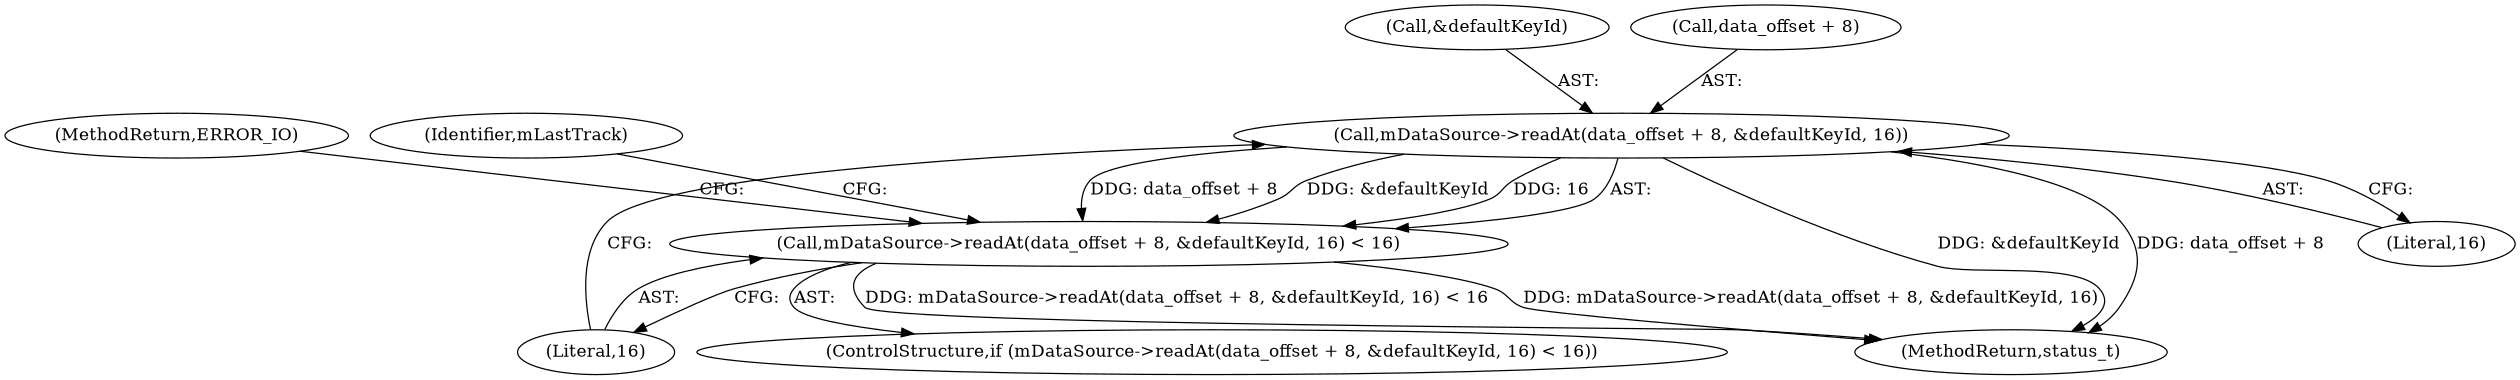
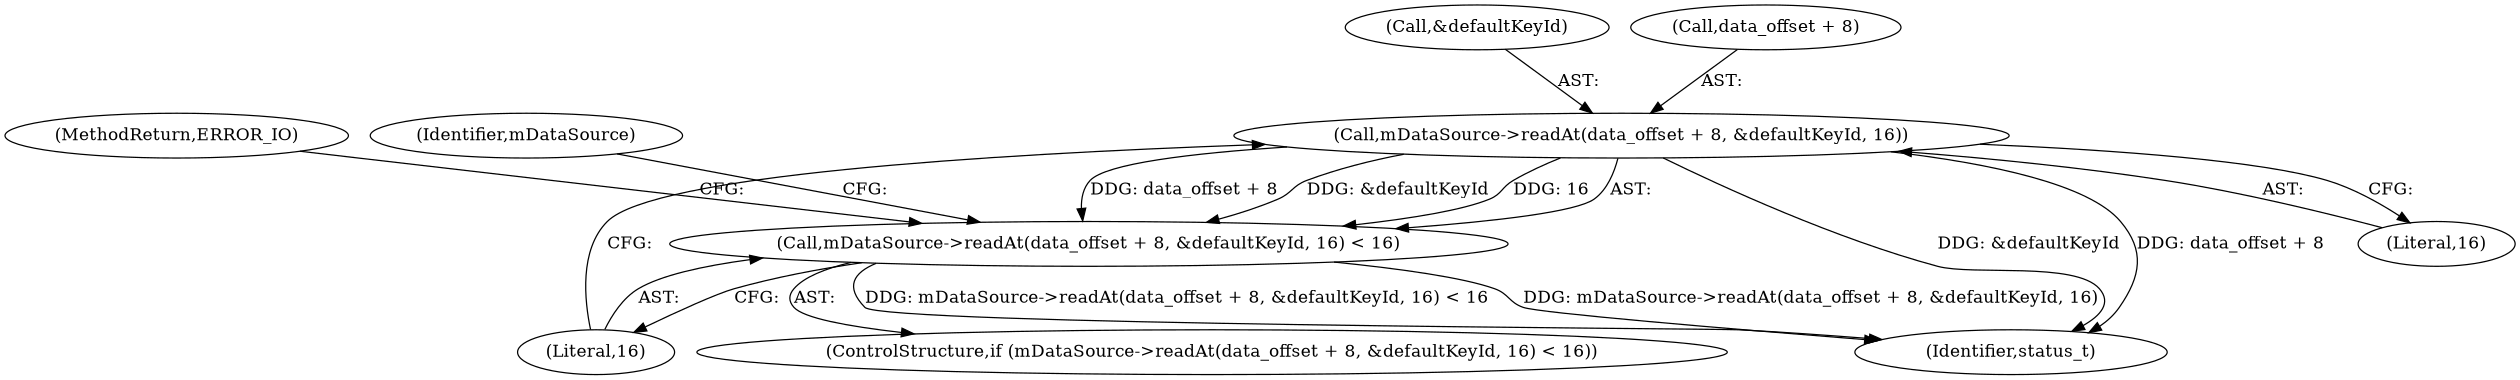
node "(Identifier,mLastTrack)": label "(Identifier,mLastTrack)" -> "(Identifier,mDataSource)"
node "(MethodReturn,status_t)": label "(MethodReturn,status_t)" -> "(Identifier,status_t)"
